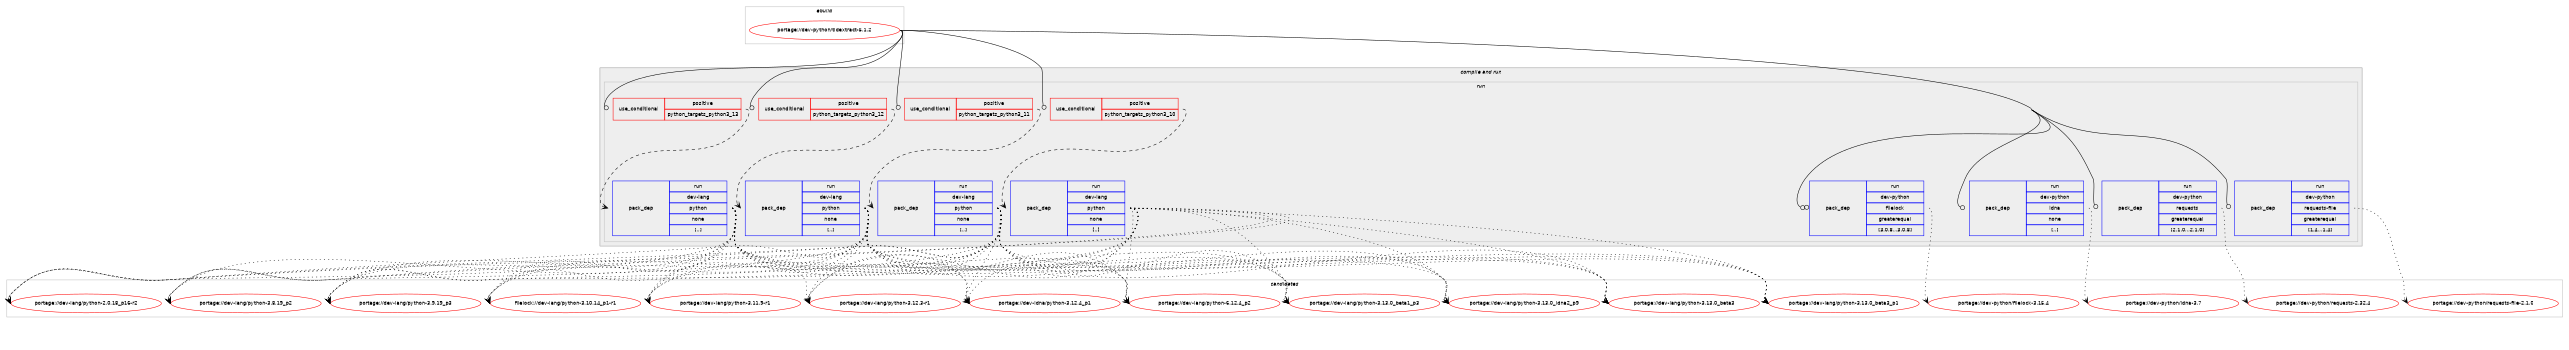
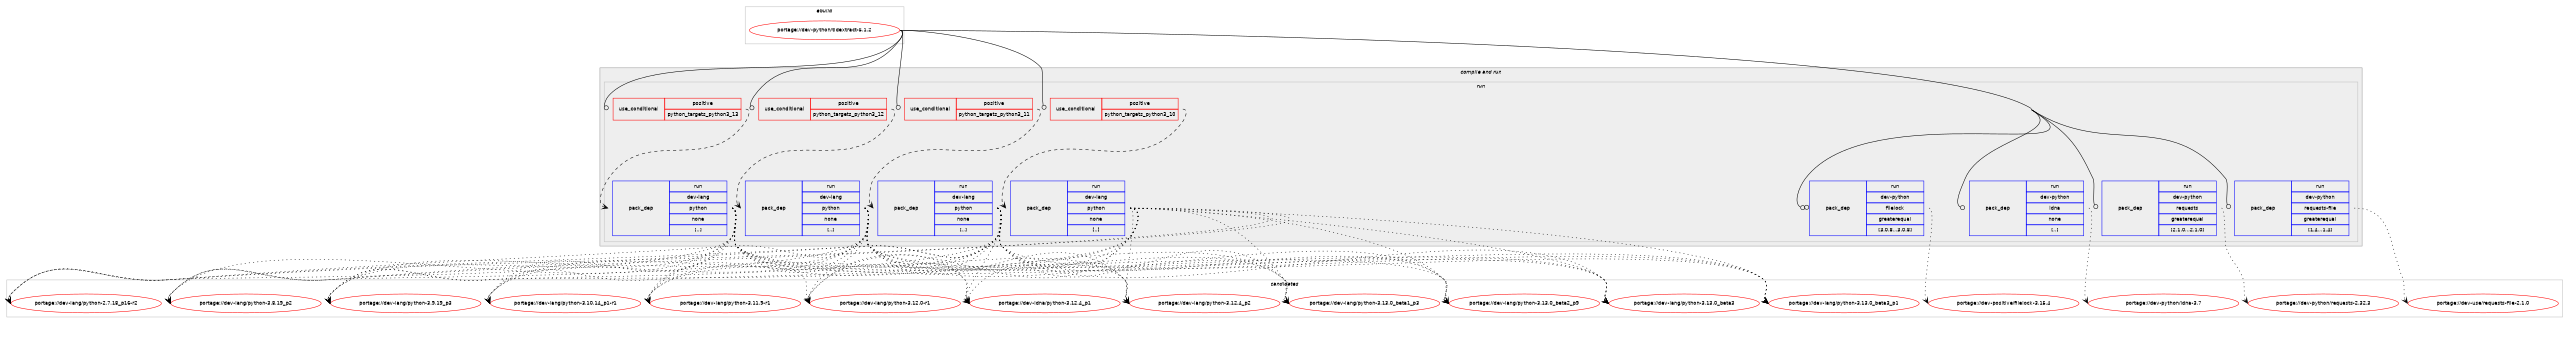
node "portage://dev-lang/python-2.0.18_p16-r2": label "portage://dev-lang/python-2.0.18_p16-r2" -> "portage://dev-lang/python-2.7.18_p16-r2"
node "filelock://dev-lang/python-3.10.14_p1-r1": label "filelock://dev-lang/python-3.10.14_p1-r1" -> "portage://dev-lang/python-3.10.14_p1-r1"
node "portage://dev-lang/python-3.12.3-r1": label "portage://dev-lang/python-3.12.3-r1" -> "portage://dev-lang/python-3.12.0-r1"
node "portage://dev-lang/python-6.12.4_p2": label "portage://dev-lang/python-6.12.4_p2" -> "portage://dev-lang/python-3.12.4_p2"
node "portage://dev-lang/python-3.13.0_idna2_p9": label "portage://dev-lang/python-3.13.0_idna2_p9" -> "portage://dev-lang/python-3.13.0_beta2_p9"
node "portage://dev-python/filelock-3.15.4": label "portage://dev-python/filelock-3.15.4" -> "portage://dev-positive/filelock-3.15.4"
node "portage://dev-python/requests-2.32.4": label "portage://dev-python/requests-2.32.4" -> "portage://dev-python/requests-2.32.3"
node "portage://dev-python/requests-file-2.1.0": label "portage://dev-python/requests-file-2.1.0" -> "portage://dev-use/requests-file-2.1.0"
